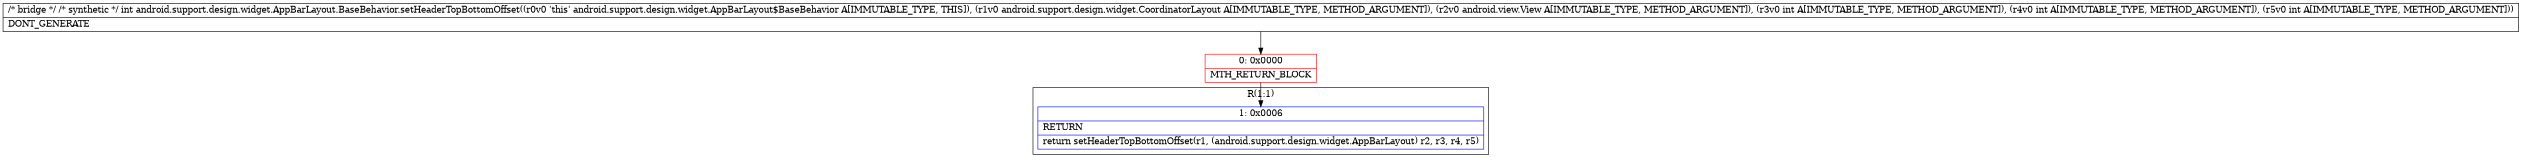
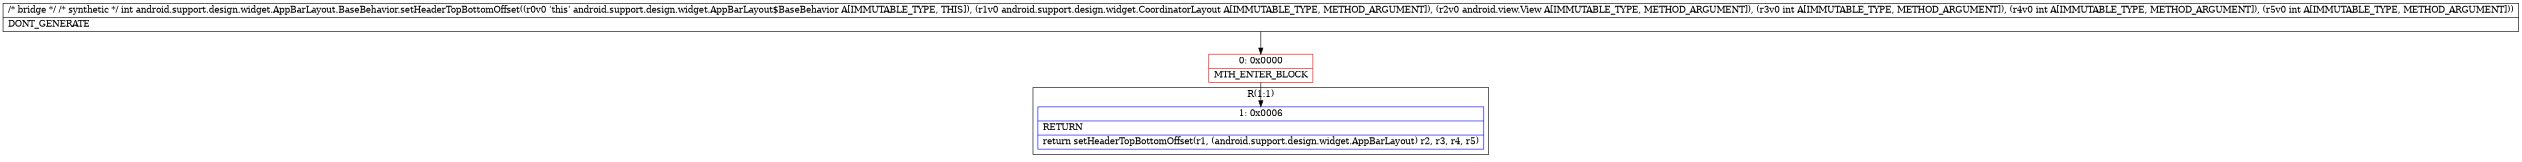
node "0: 0x0000": text "MTH_RETURN_BLOCK" -> "MTH_ENTER_BLOCK"
